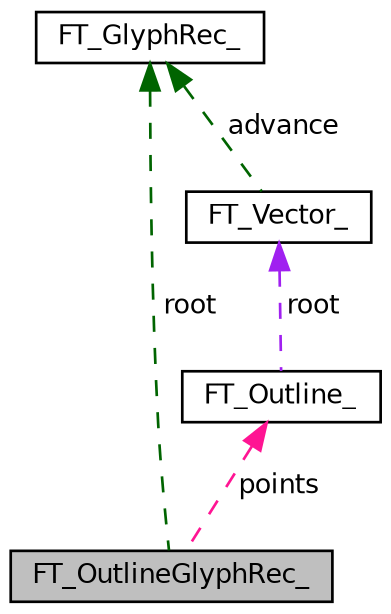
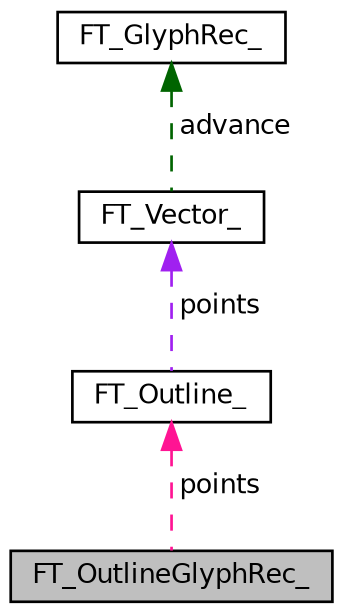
edge "FT_Outline_" -> "FT_Vector_": label " root" -> " points"
edge "FT_OutlineGlyphRec_" -> "FT_GlyphRec_": removed, label "root"
